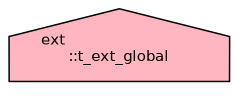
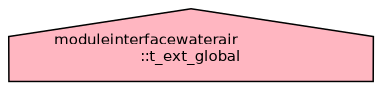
node "ext ::t_ext_global": label "ext ::t_ext_global" -> "moduleinterfacewaterair ::t_ext_global"
